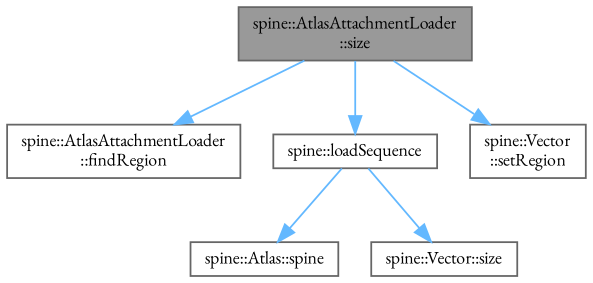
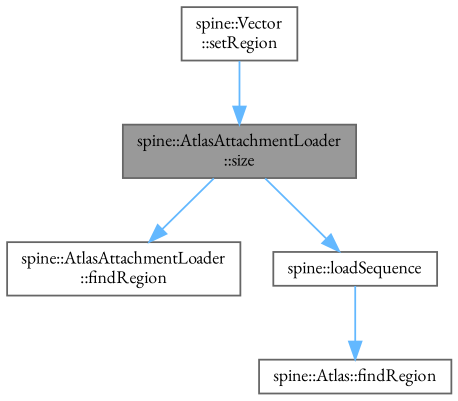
edge "spine::AtlasAttachmentLoader ::size" -> "spine::Vector ::setRegion": reversed
node "spine::Atlas::spine": label "spine::Atlas::spine" -> "spine::Atlas::findRegion"
node "spine::Vector::size": removed
